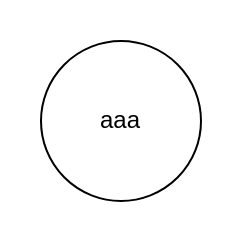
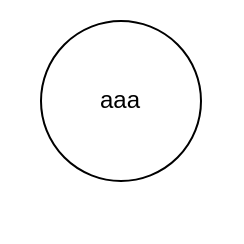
node "aaa": moved (121, 121) -> (121, 101)
